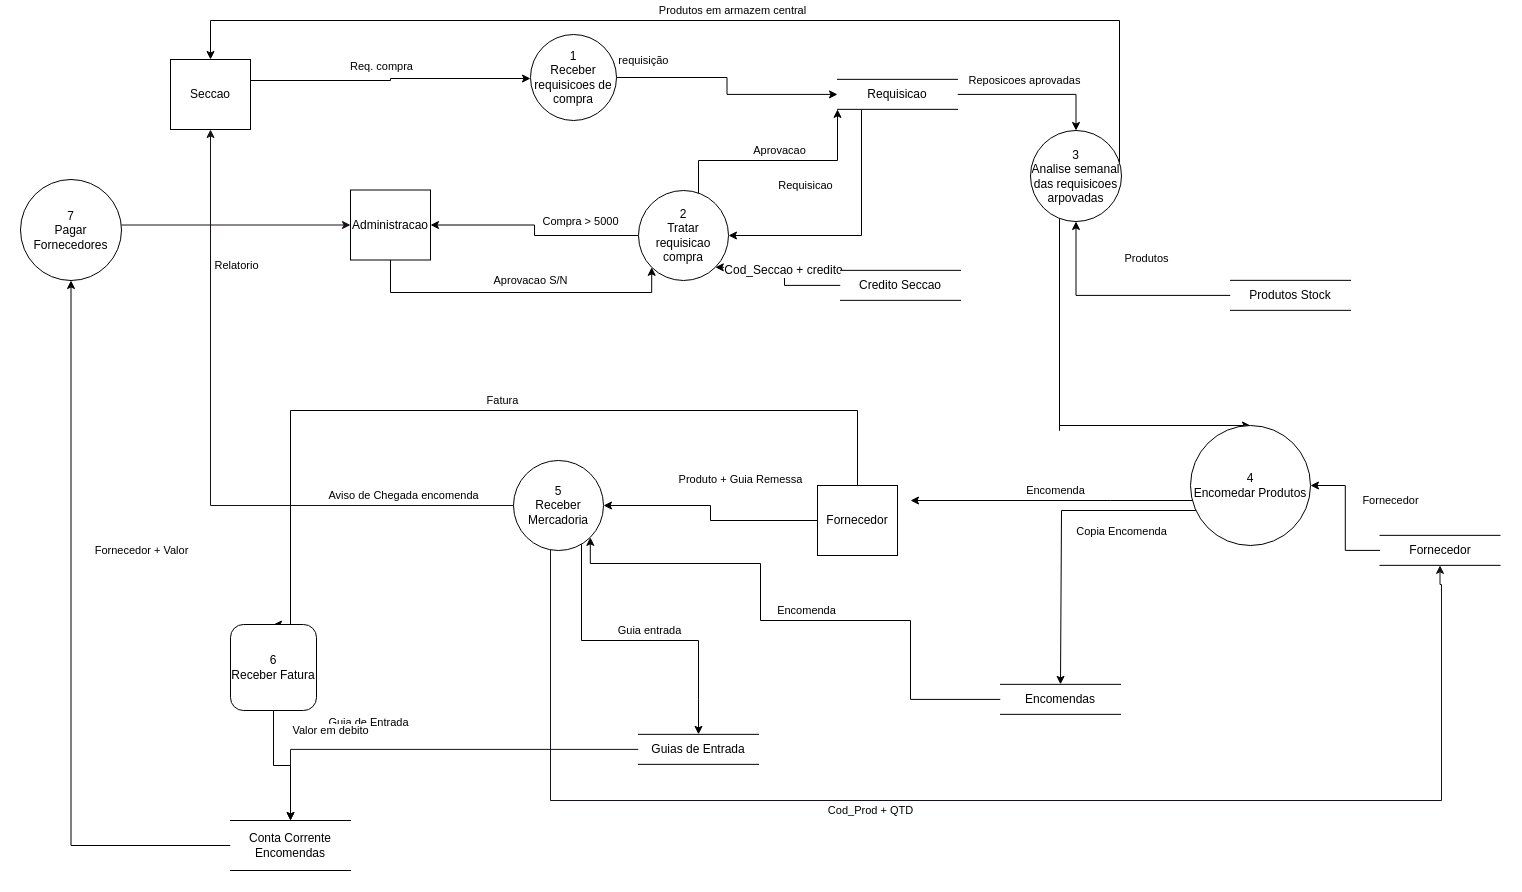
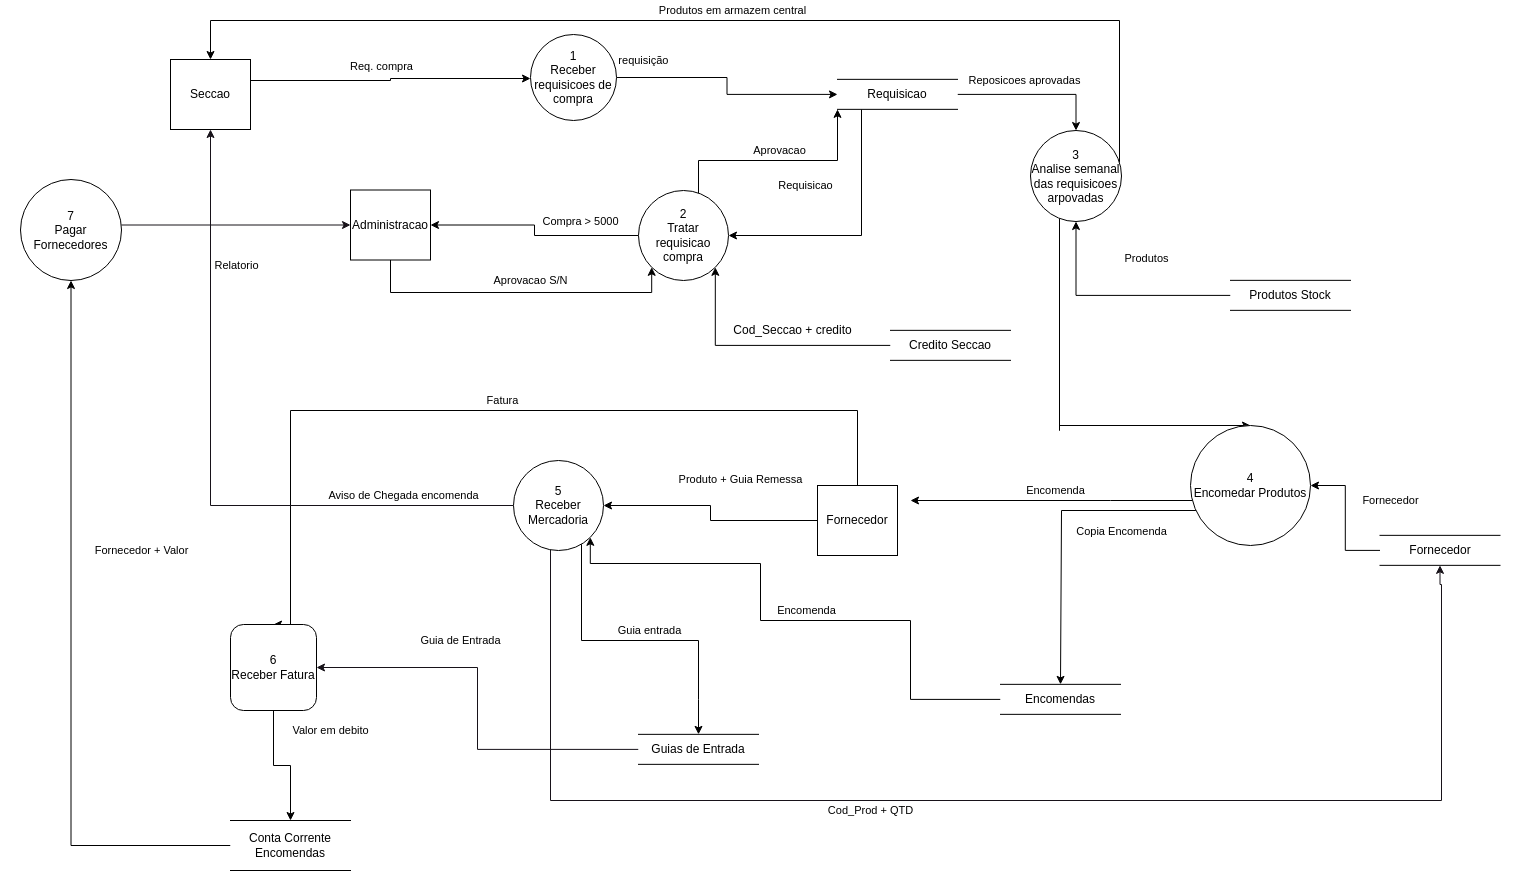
node "Credito Seccao": moved (901, 285) -> (951, 345)
edge "Guias de Entrada" -> "Conta Corrente Encomendas": now "Guias de Entrada" -> "6 Receber Fatura"
